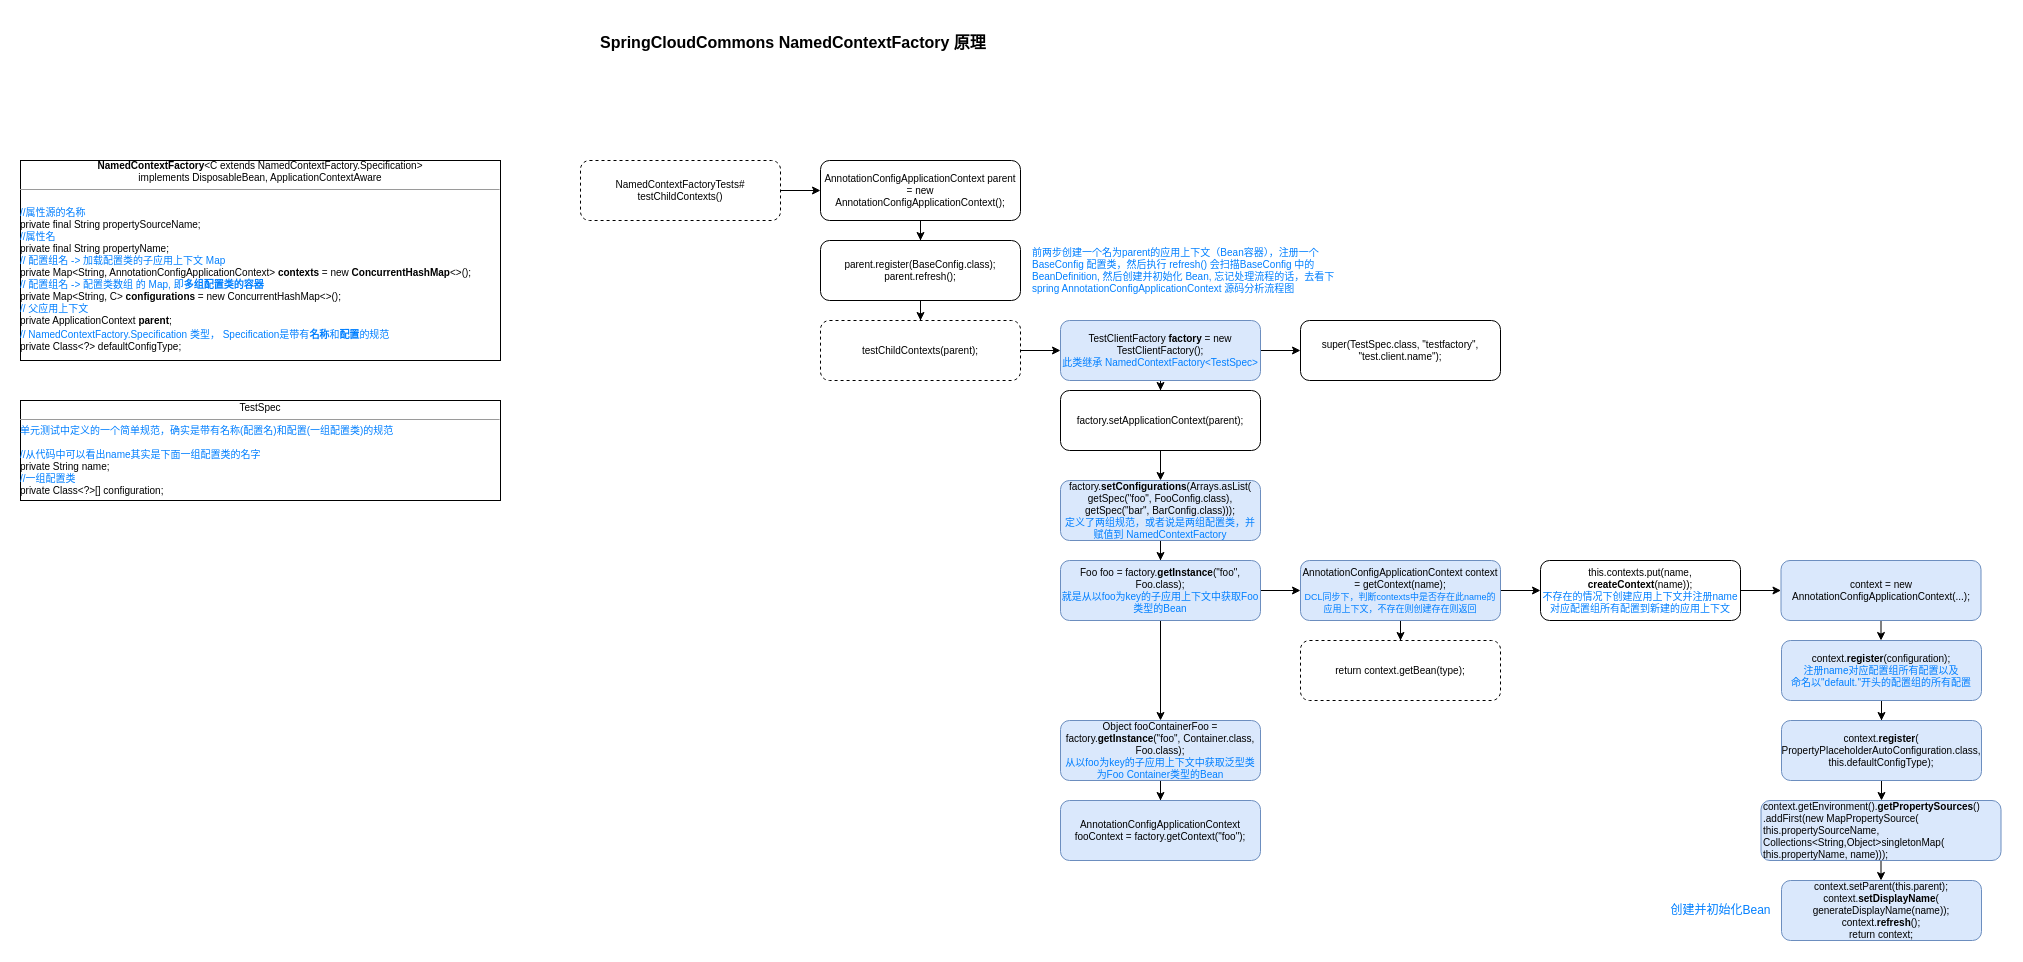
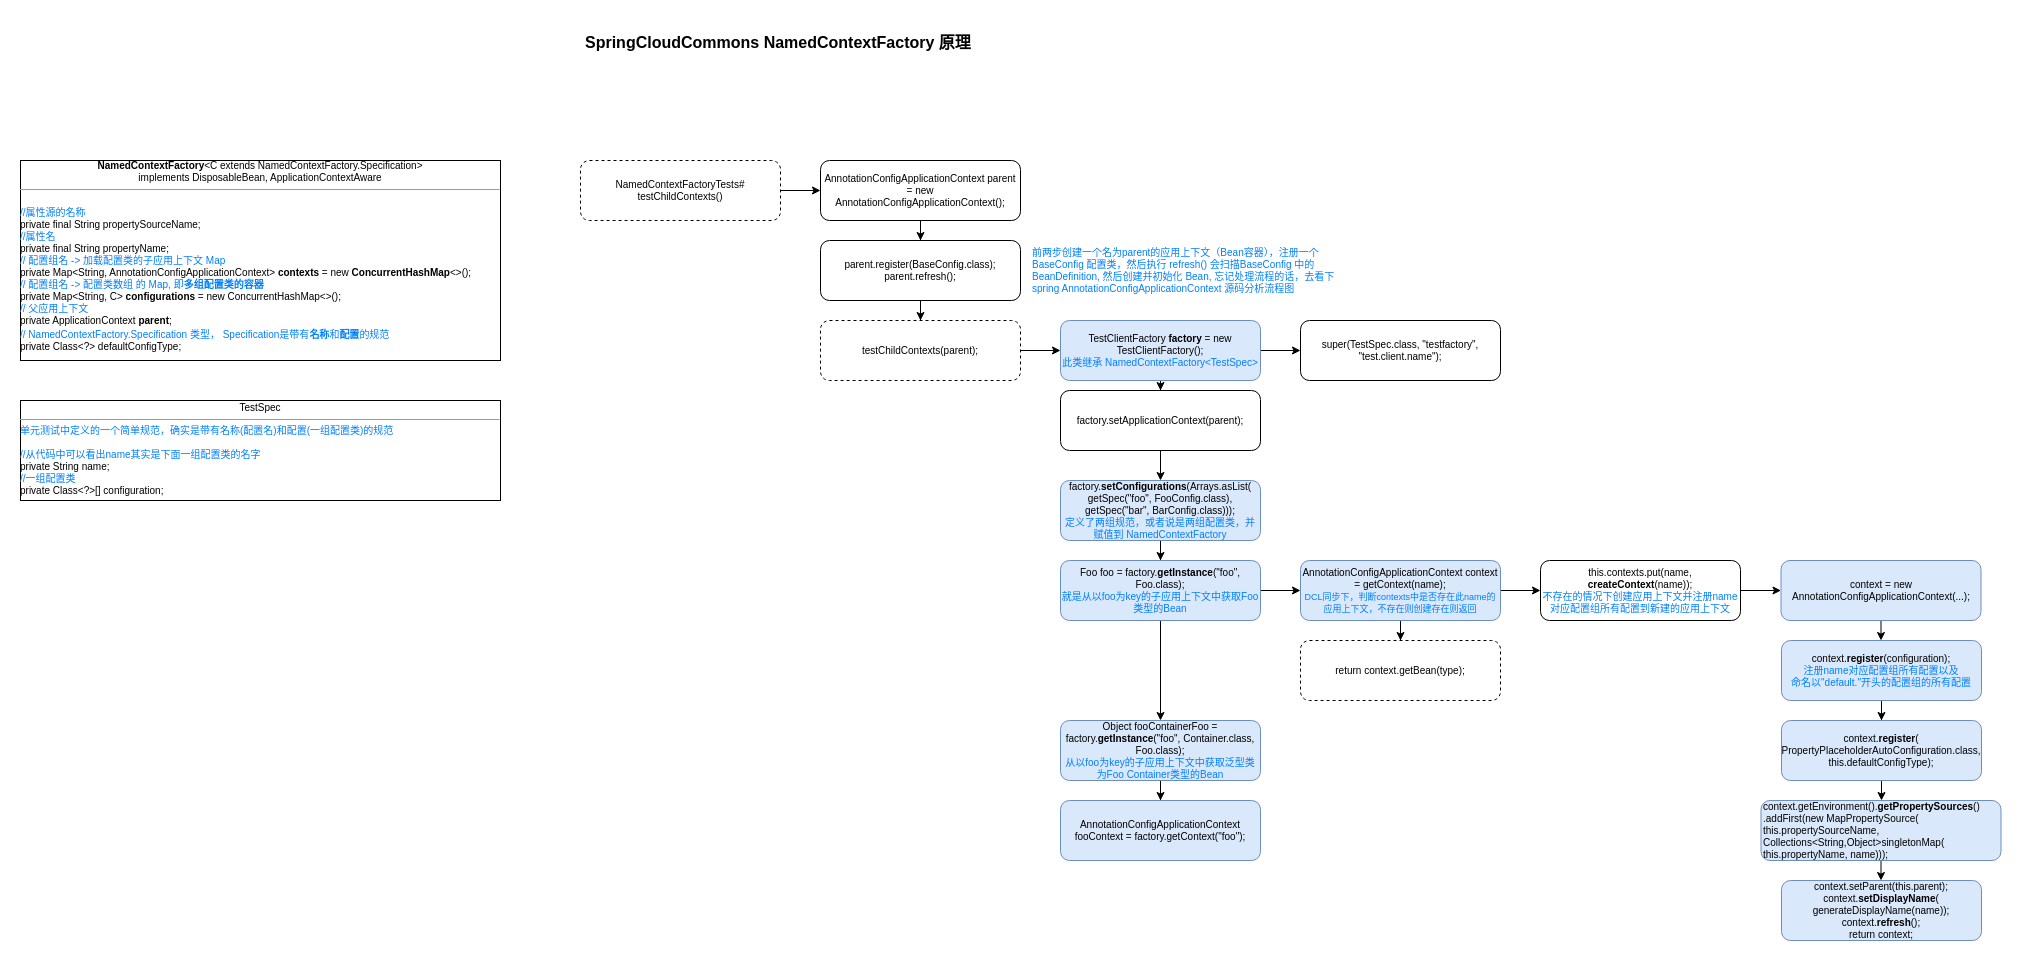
node "SpringCloudCommons NamedContextFactory 原理": moved (806, 81) -> (791, 81)
node "创建并初始化Bean": removed
